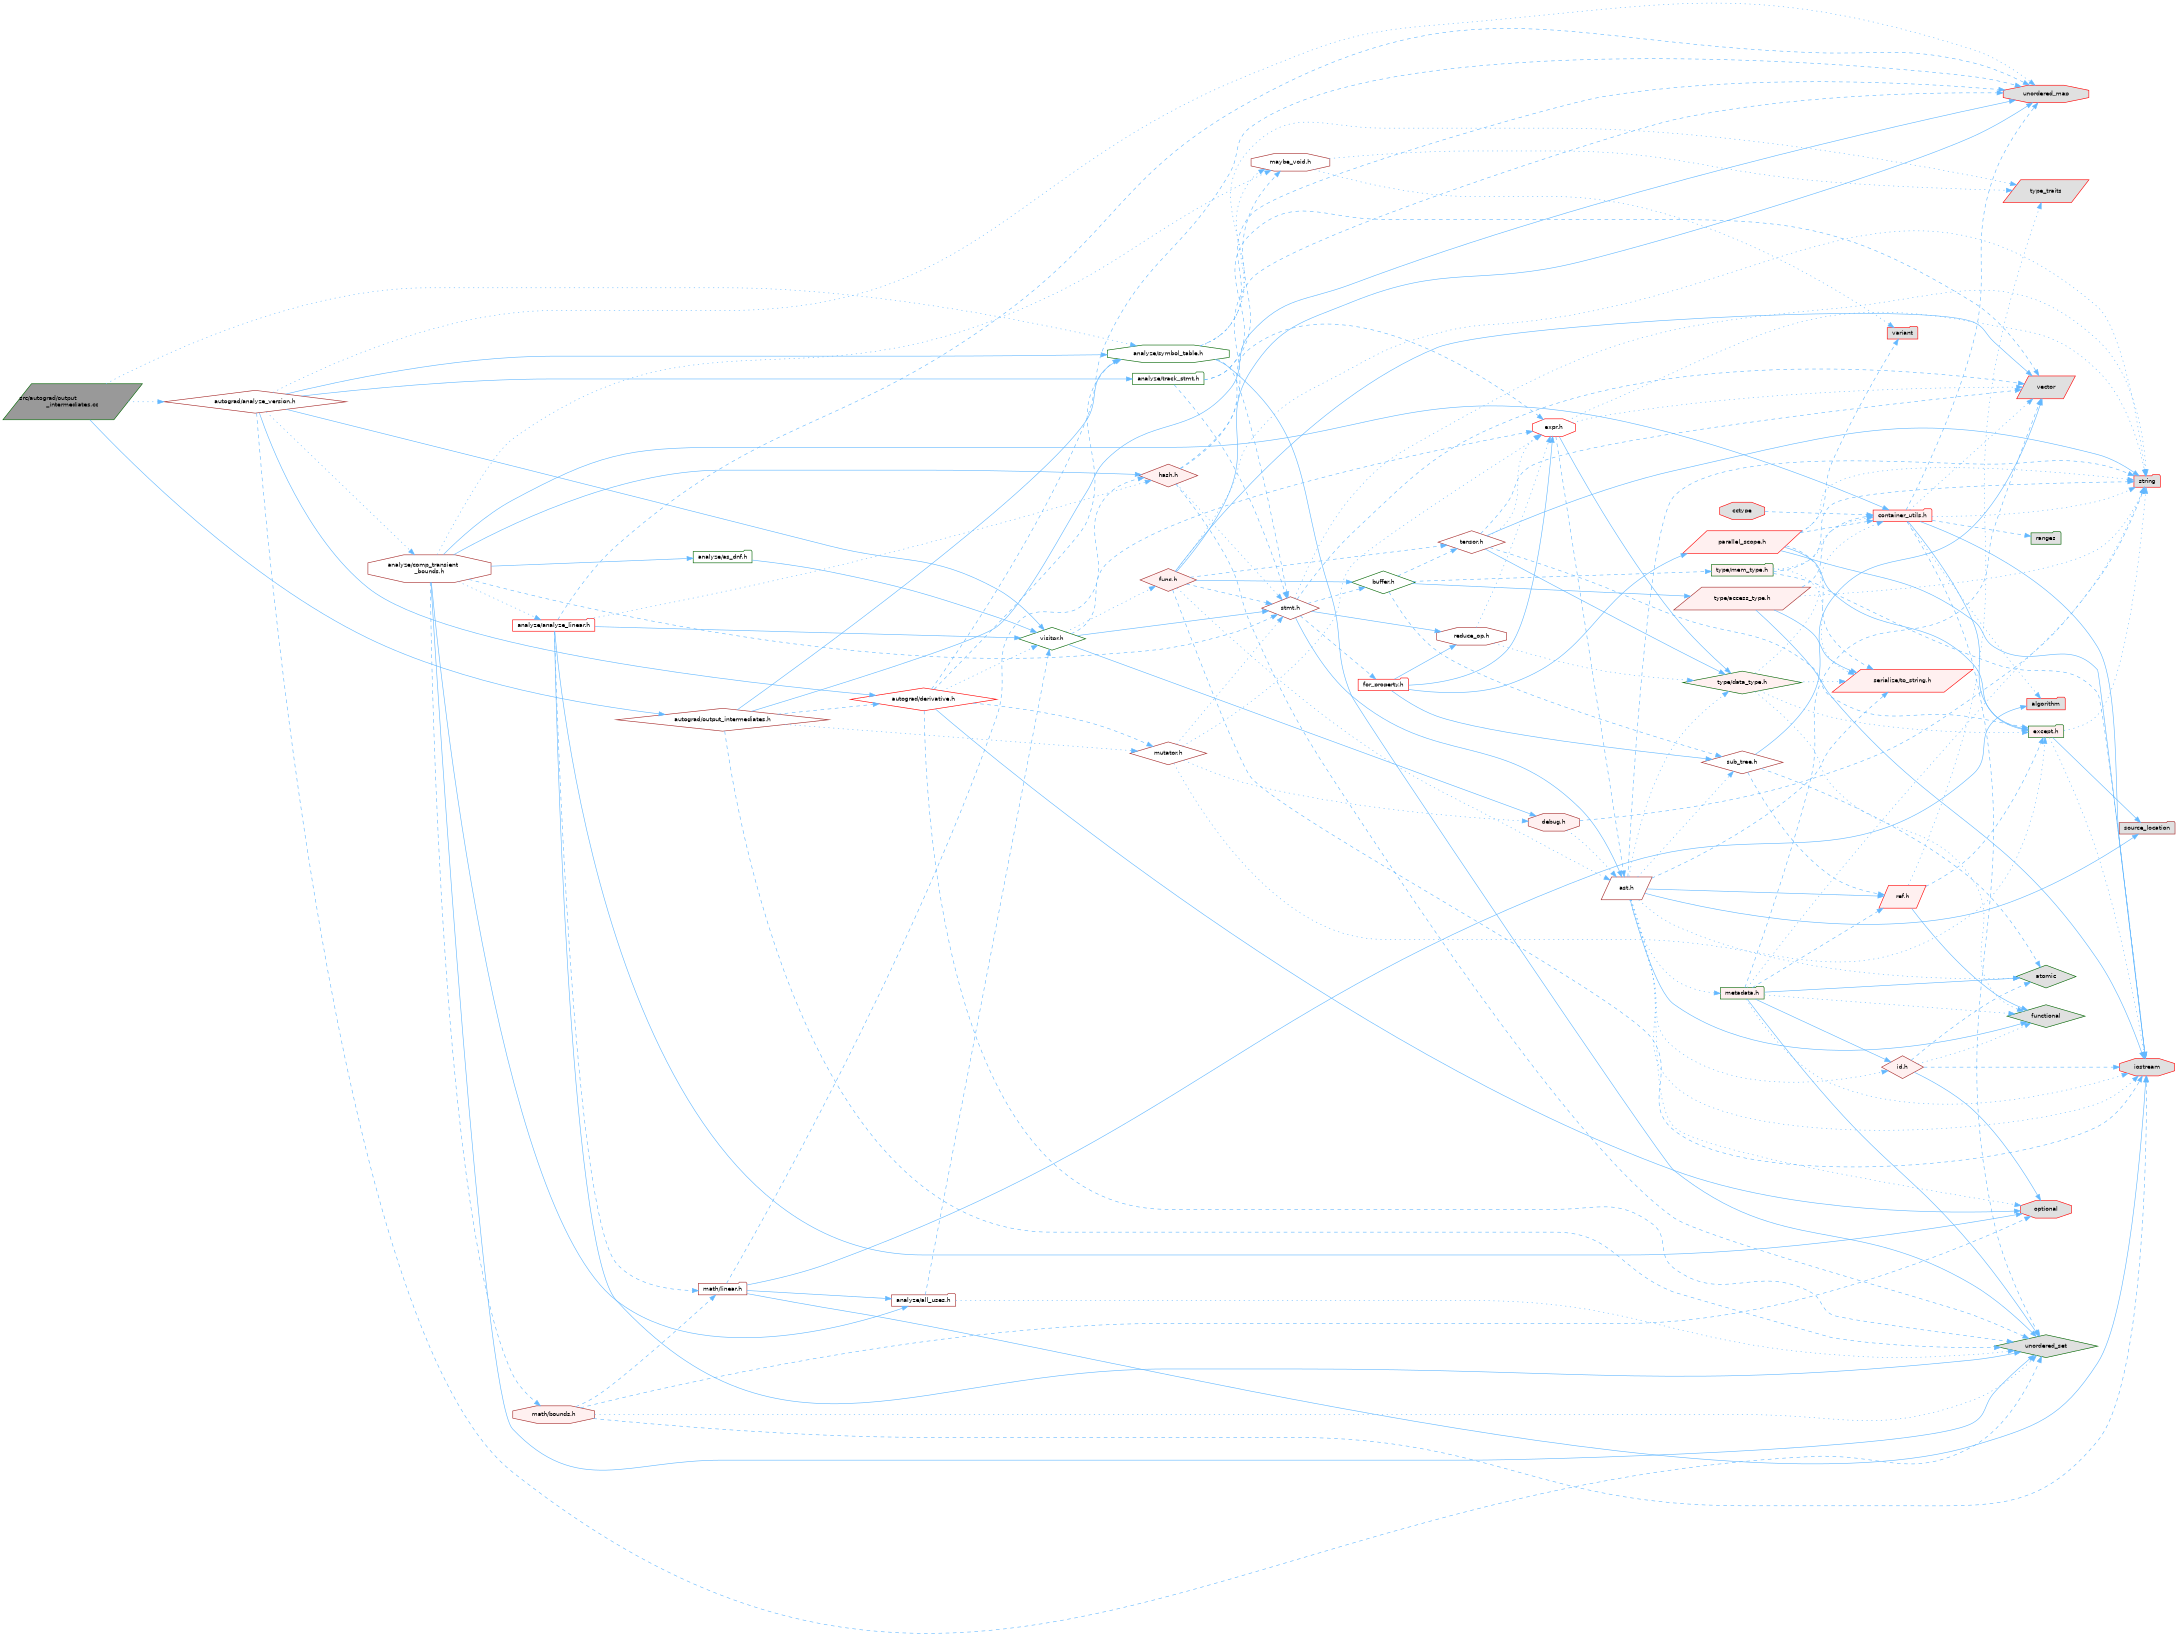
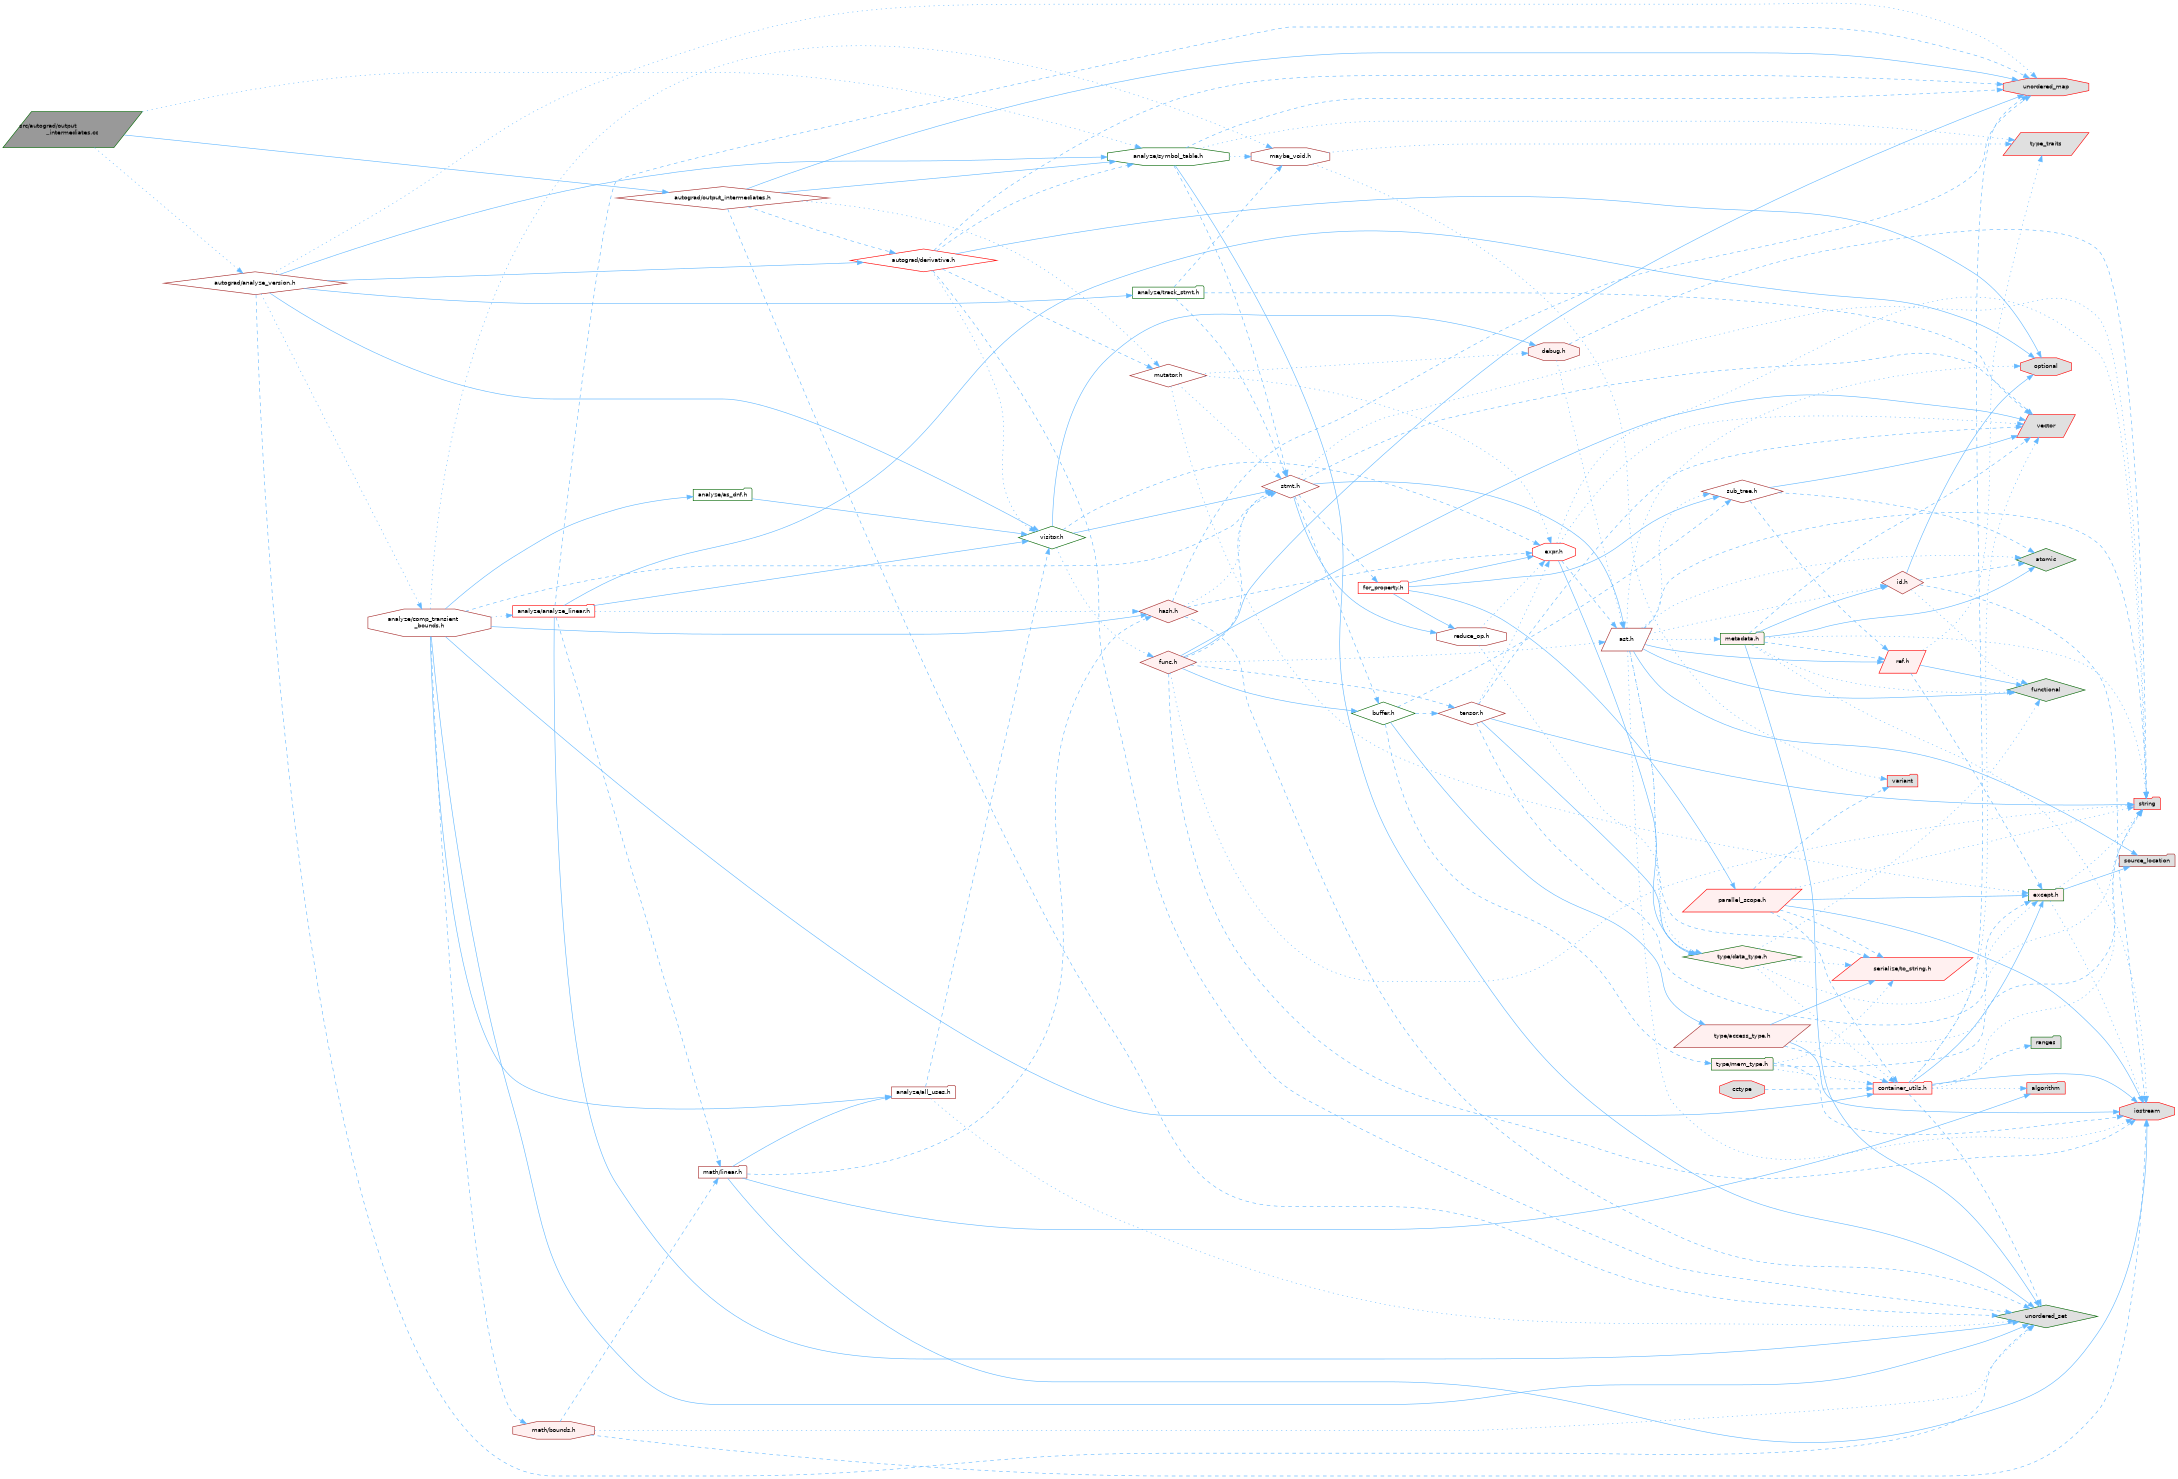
edge "math/bounds.h" -> "optional": removed
